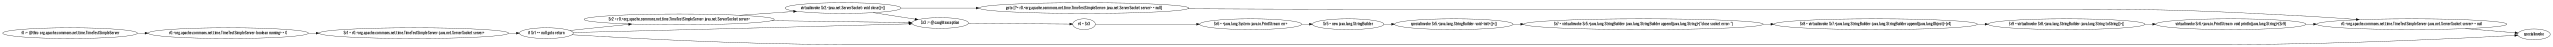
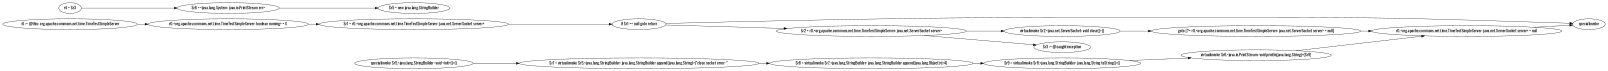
edge "virtualinvoke $r2.<java.net.ServerSocket: void close()>()" -> "$r3 := @caughtexception": removed
edge "$r3 := @caughtexception" -> "r4 = $r3": removed
edge "$r5 = new java.lang.StringBuilder" -> "specialinvoke $r5.<java.lang.StringBuilder: void <init>()>()": removed
edge "if $r1 == null goto return" -> "$r3 := @caughtexception": removed
